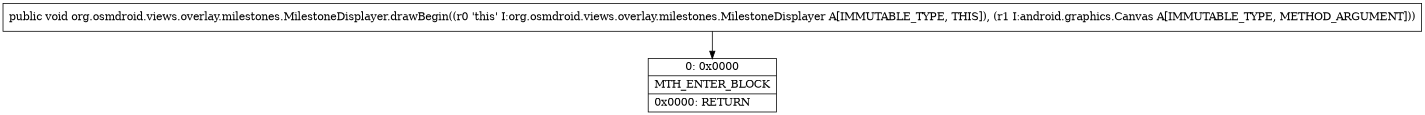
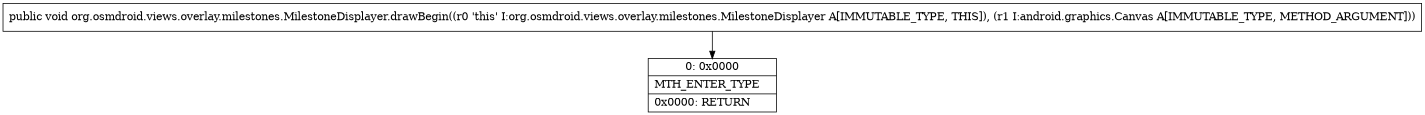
node "0: 0x0000": text "MTH_ENTER_BLOCK" -> "MTH_ENTER_TYPE"
